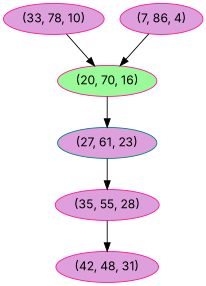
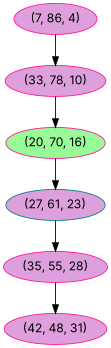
edge "(7, 86, 4)" -> "(20, 70, 16)": now "(7, 86, 4)" -> "(33, 78, 10)"
